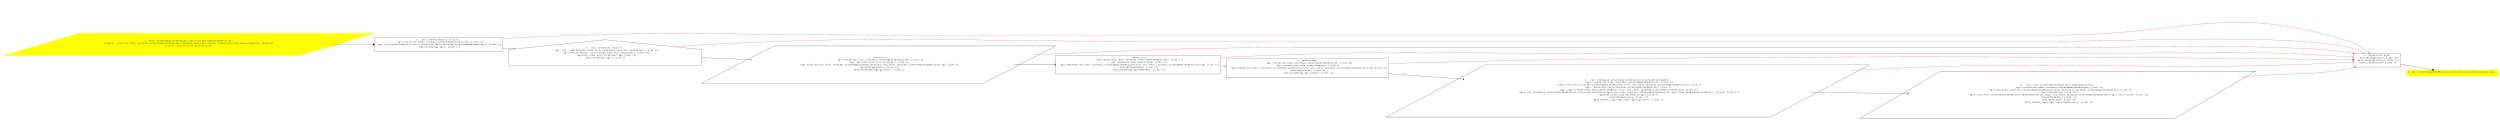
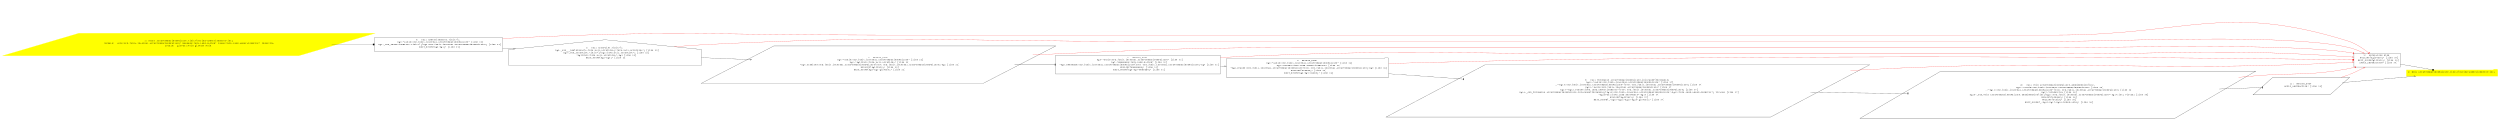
node "11:  method_body APPLY_ABSTRACTION; [line 39]": added
